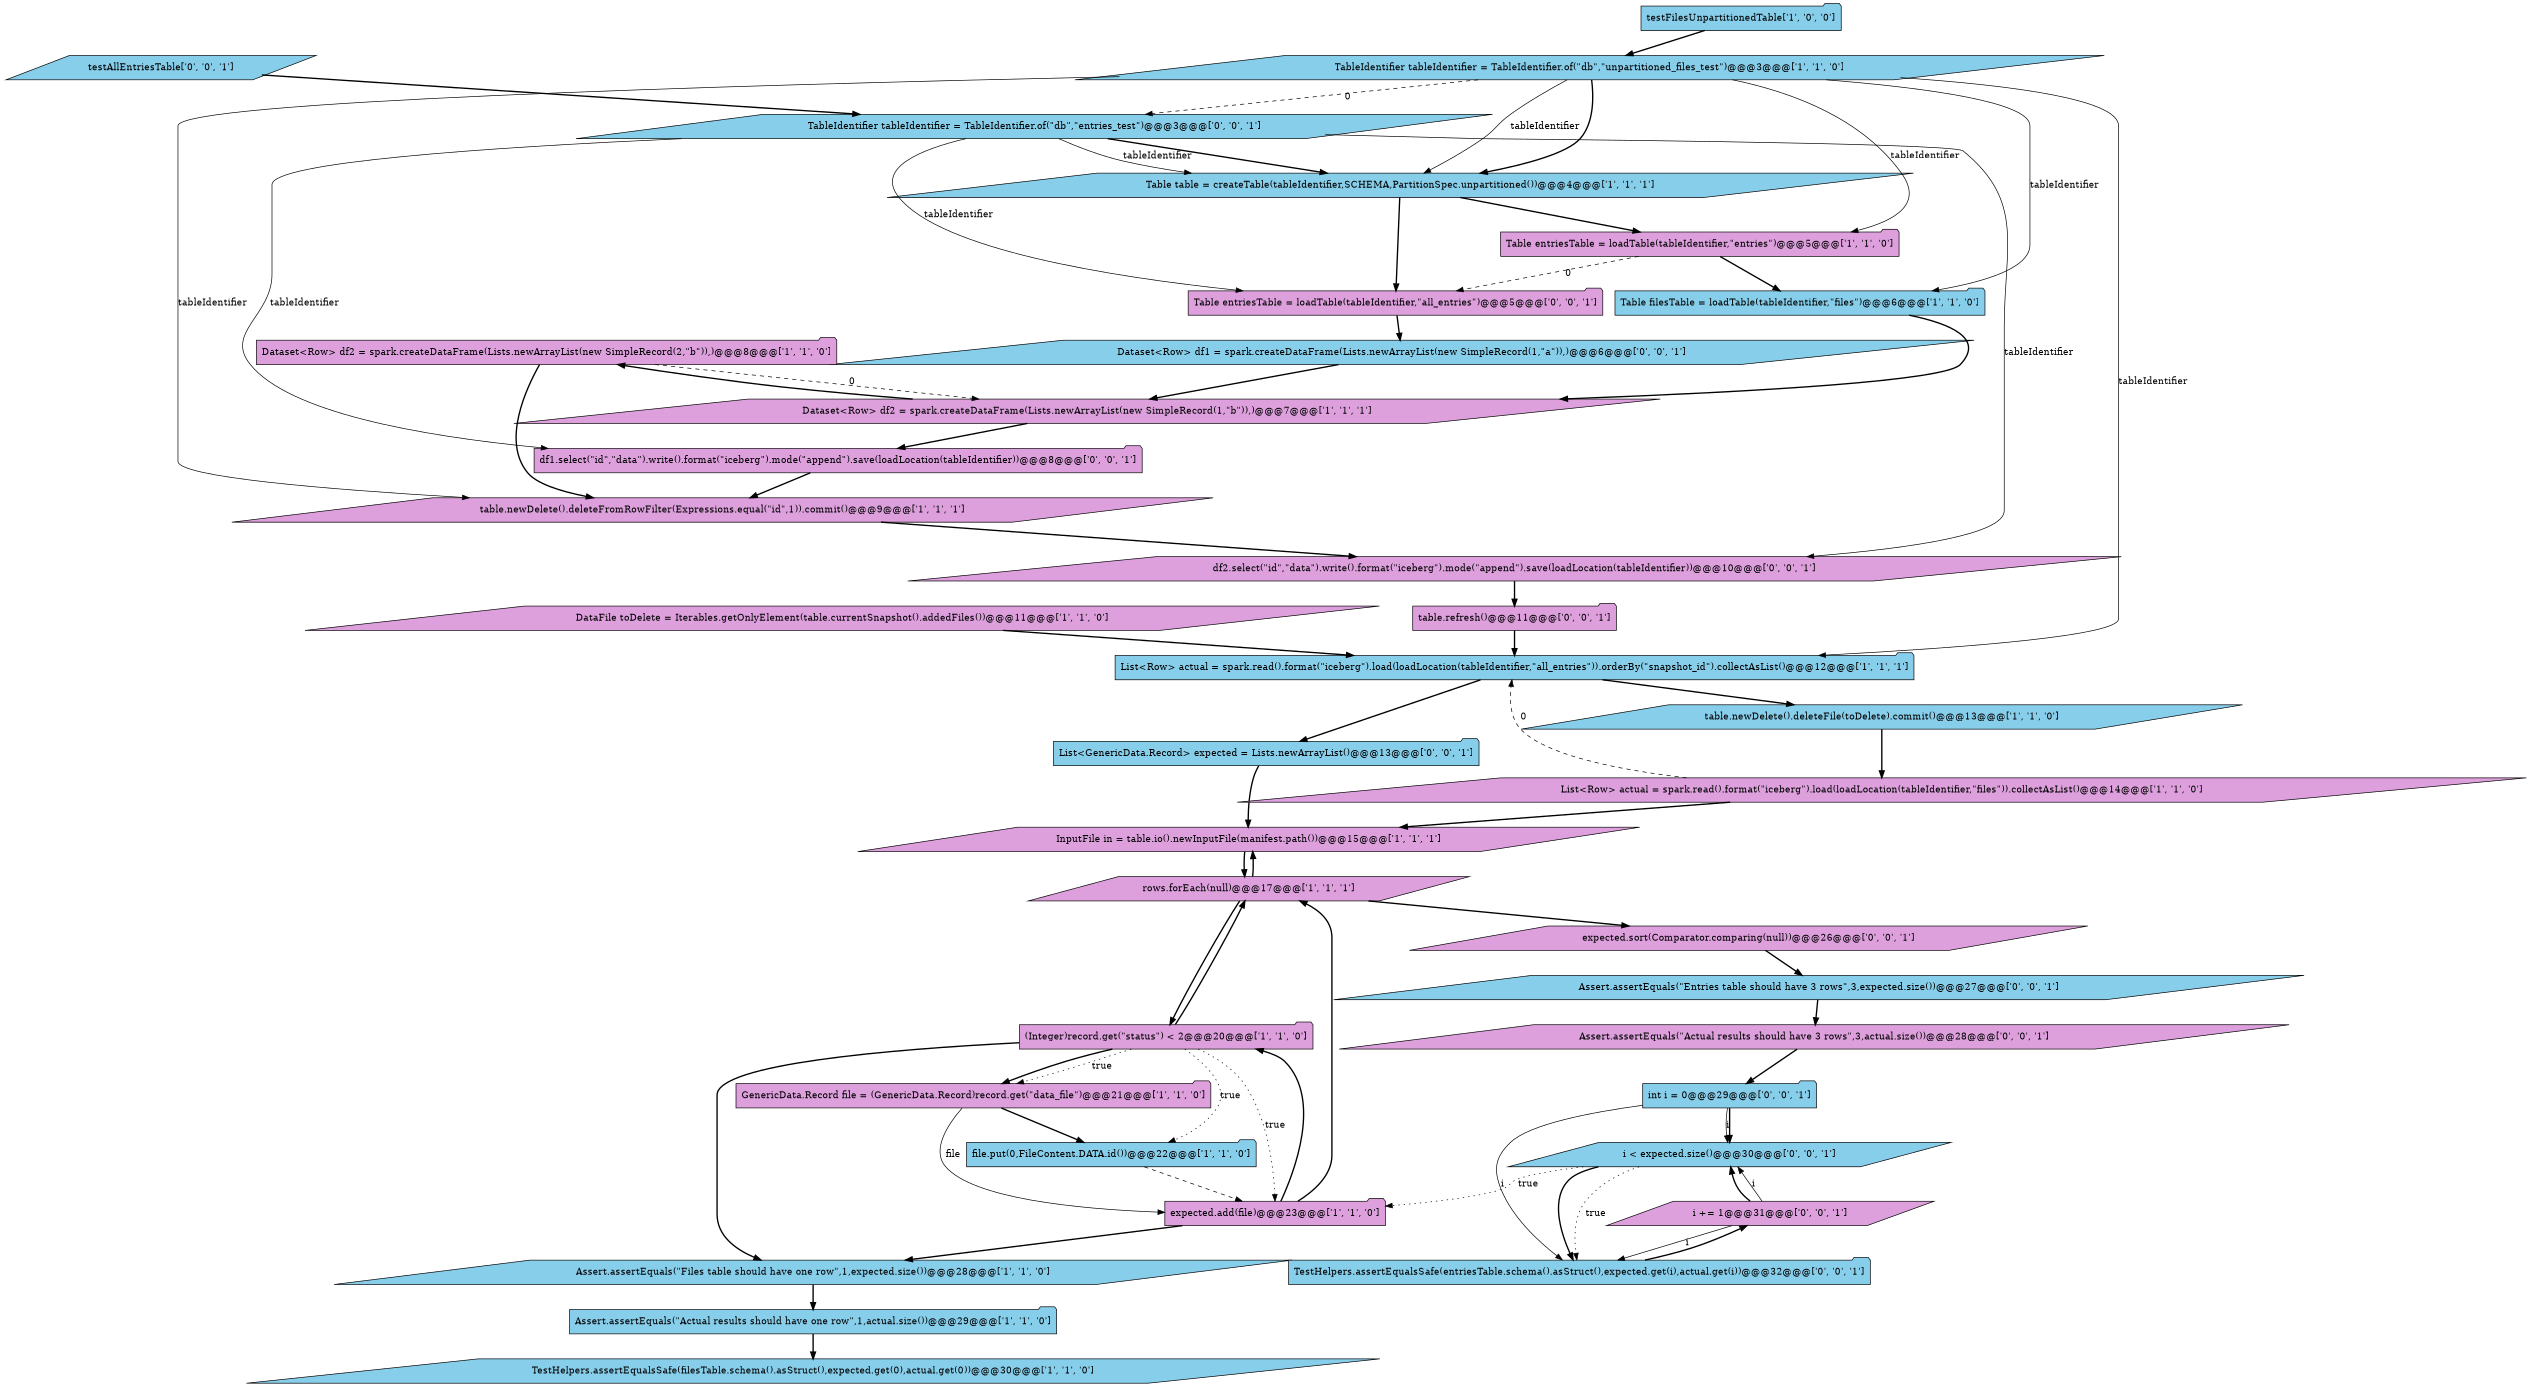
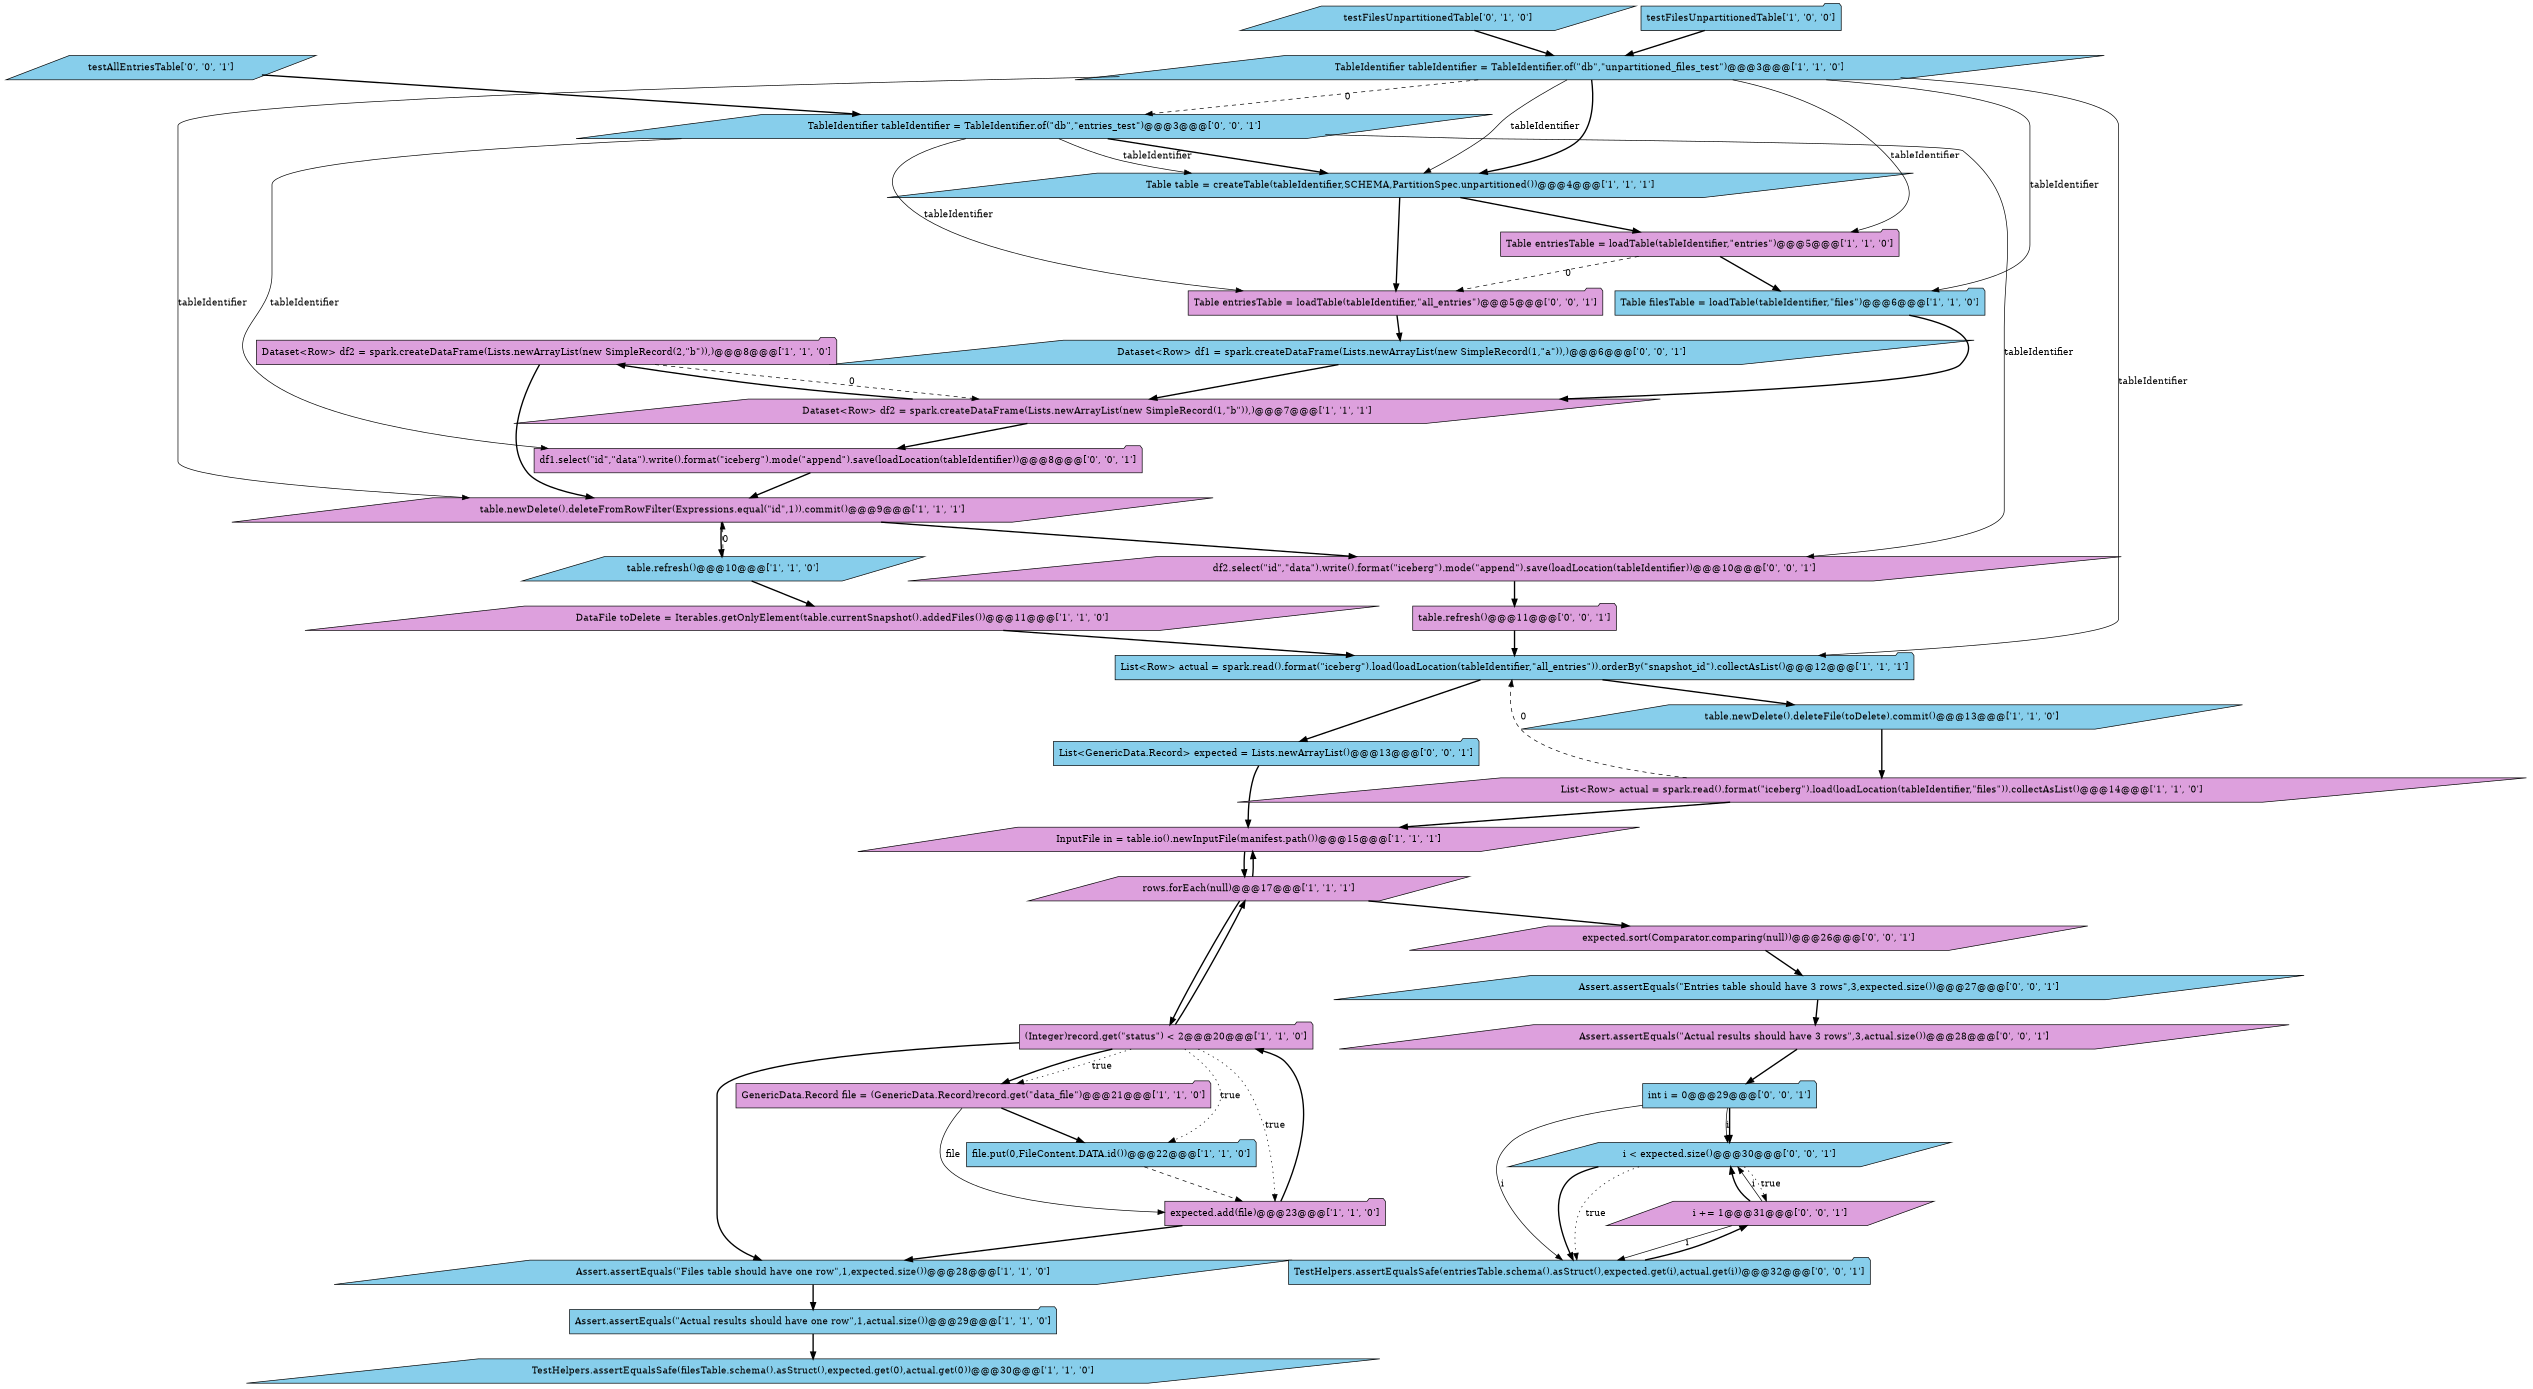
node "testFilesUnpartitionedTable['0', '1', '0']": added
node "table.refresh()@@@10@@@['1', '1', '0']": added
edge "expected.add(file)@@@23@@@['1', '1', '0']" -> "rows.forEach(null)@@@17@@@['1', '1', '1']": removed
edge "i < expected.size()@@@30@@@['0', '0', '1']" -> "expected.add(file)@@@23@@@['1', '1', '0']": now "i < expected.size()@@@30@@@['0', '0', '1']" -> "i += 1@@@31@@@['0', '0', '1']"
